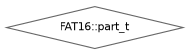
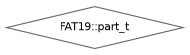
node "FAT16::part_t": label "FAT16::part_t" -> "FAT19::part_t"
